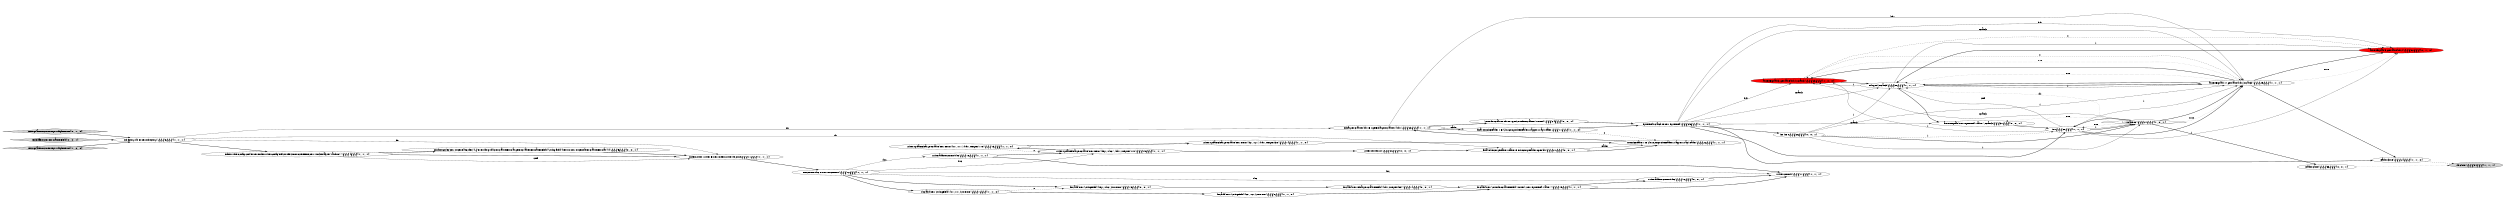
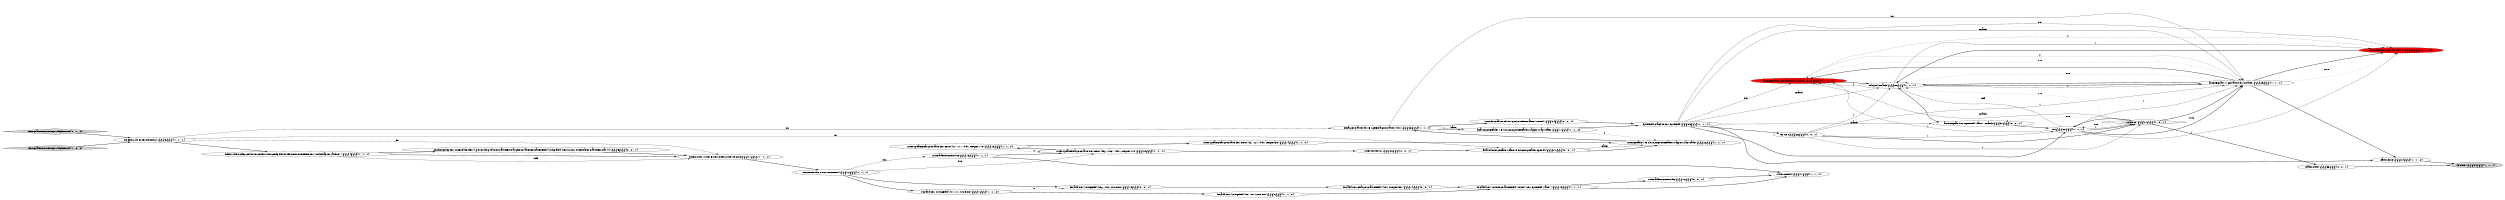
edge "i < r.maxDoc()@@@27@@@['1', '0', '1']" -> "sdv.get(i,scratch)@@@30@@@['1', '1', '1']": label "dir" -> "true"
edge "int i = 0@@@26@@@['0', '0', '1']" -> "i++@@@28@@@['1', '1', '1']": style dashed -> solid
node "testDifferentDVFormatPerField['0', '0', '1']": removed
edge "reader.close()@@@24@@@['1', '1', '0']" -> "dir.close()@@@34@@@['1', '1', '1']": style dashed -> bold
edge "reader.close()@@@33@@@['0', '0', '1']" -> "dir.close()@@@34@@@['1', '1', '1']": style dotted -> bold
edge "Document doc = new Document()@@@12@@@['1', '1', '1']" -> "writer.commit()@@@17@@@['1', '1', '1']": removed, label "doc"
edge "Document doc = new Document()@@@12@@@['1', '1', '1']" -> "writer.addDocument(doc)@@@16@@@['0', '0', '1']": removed, label "doc"
